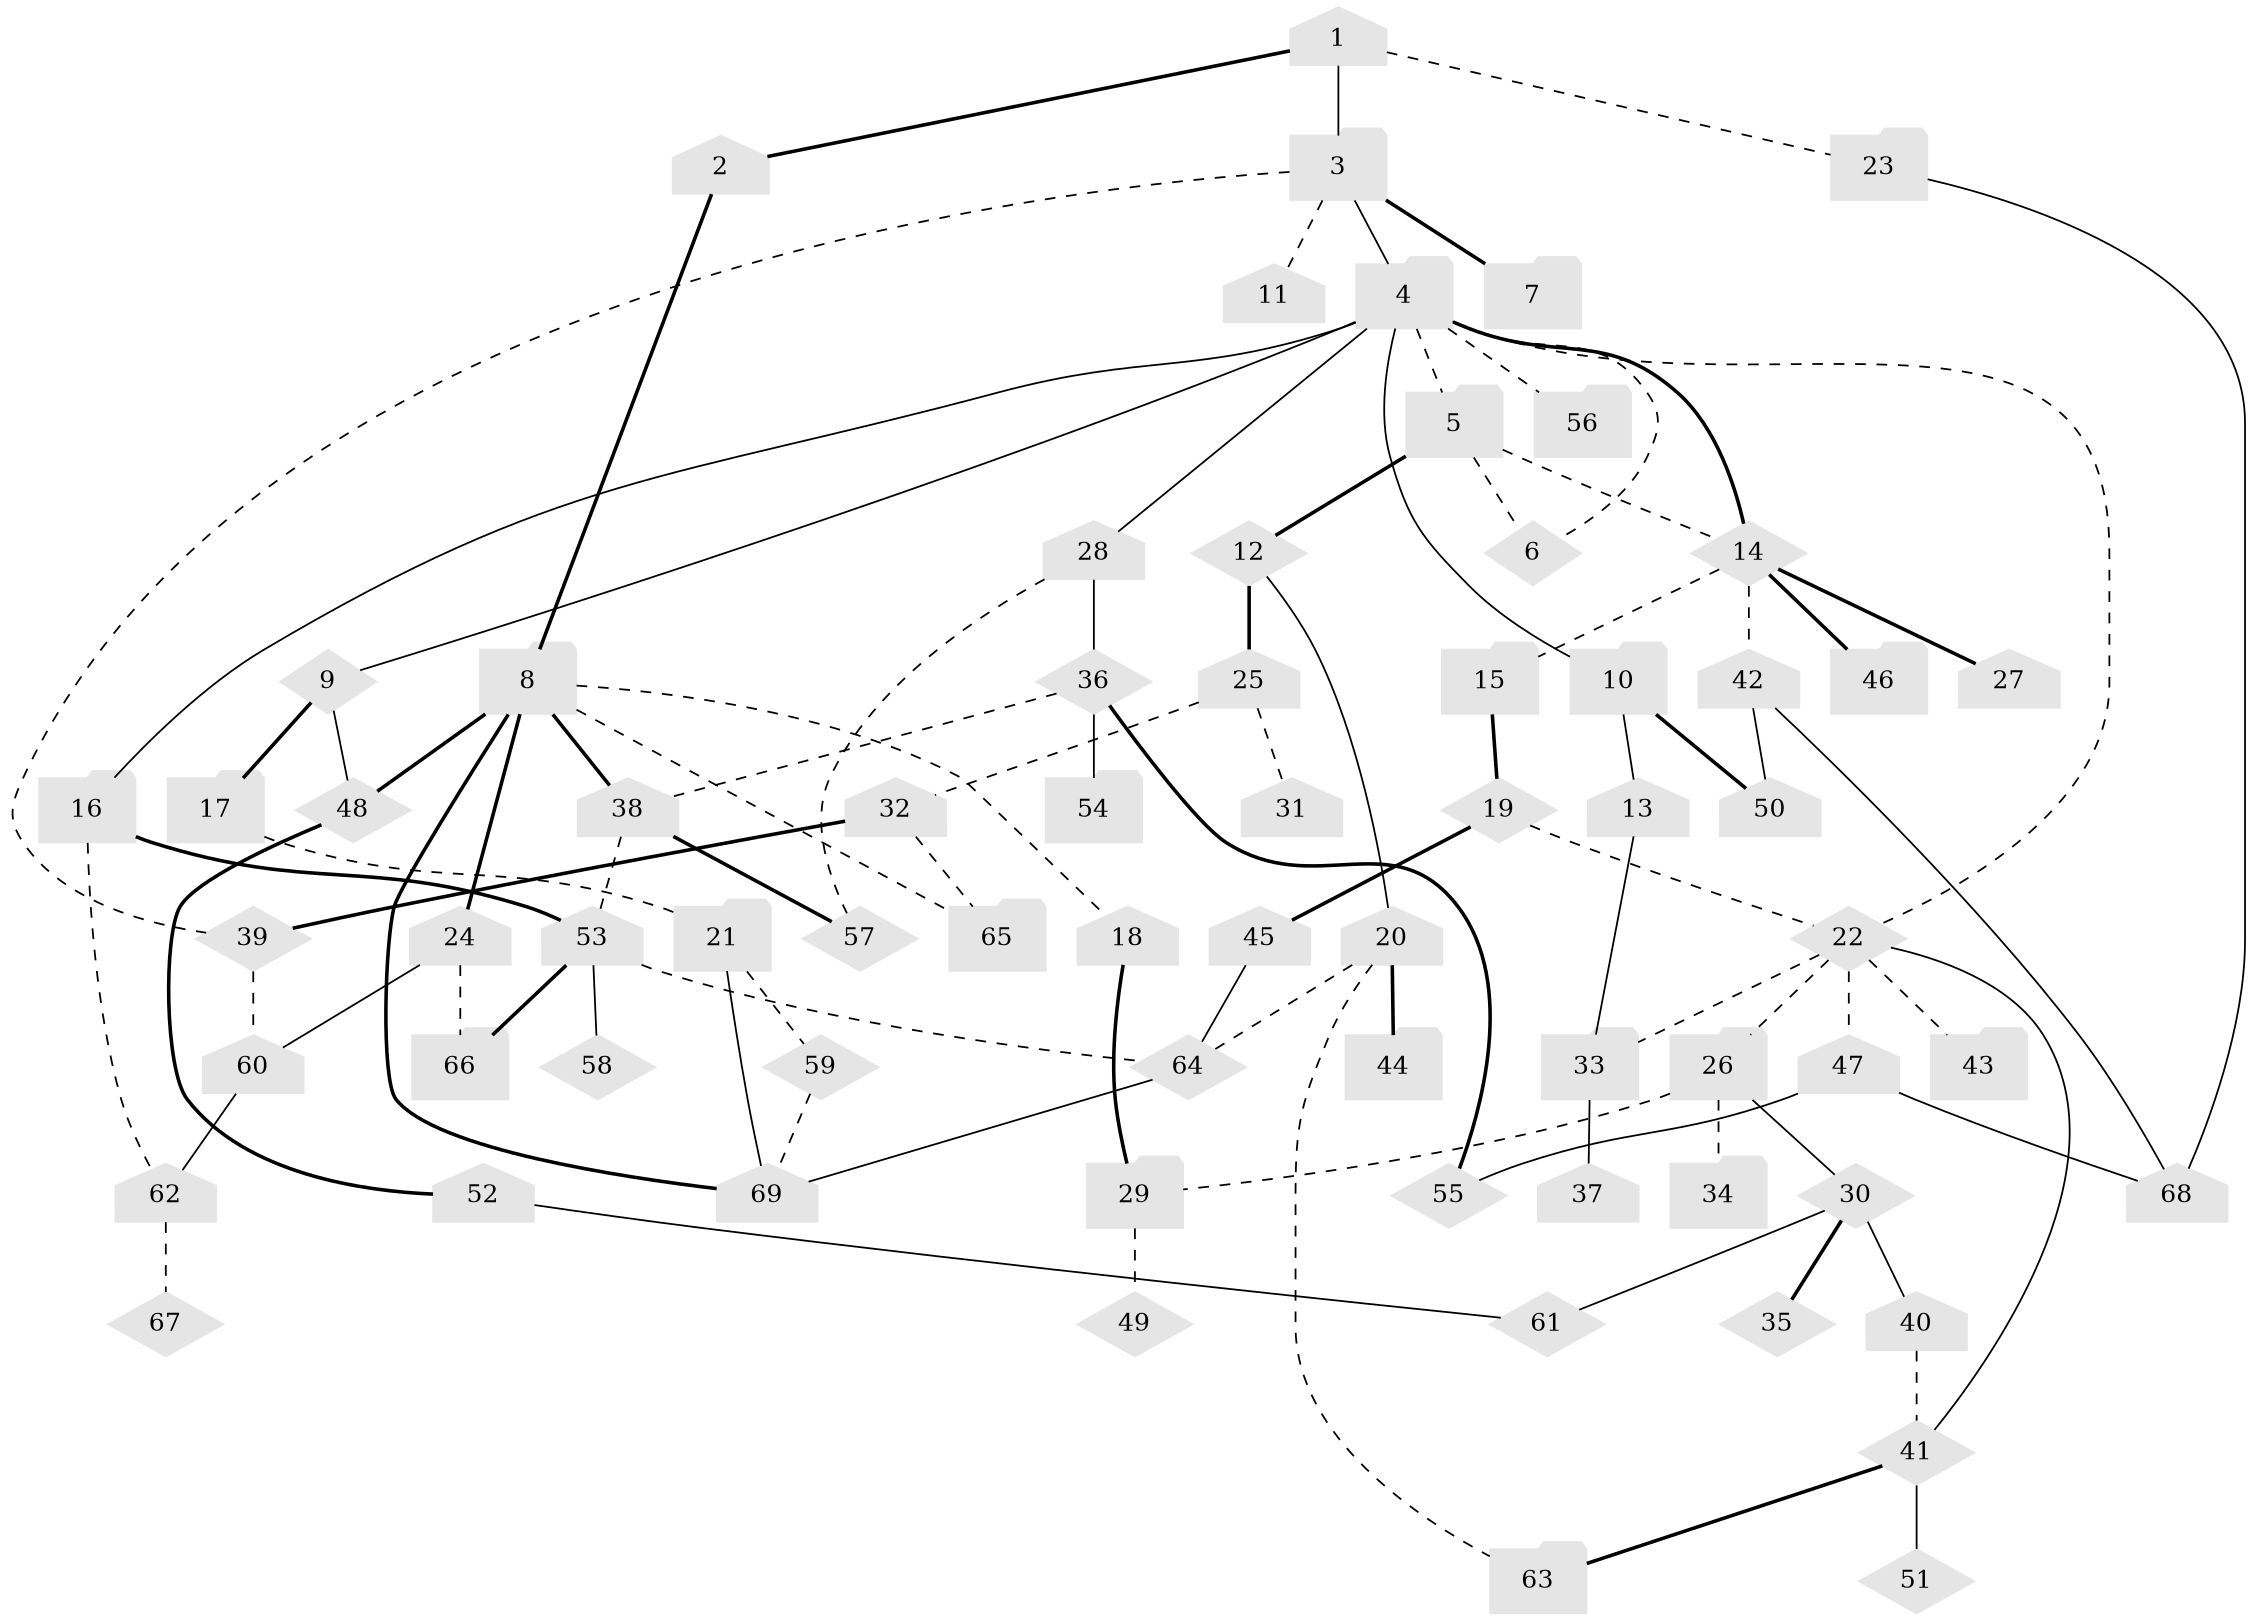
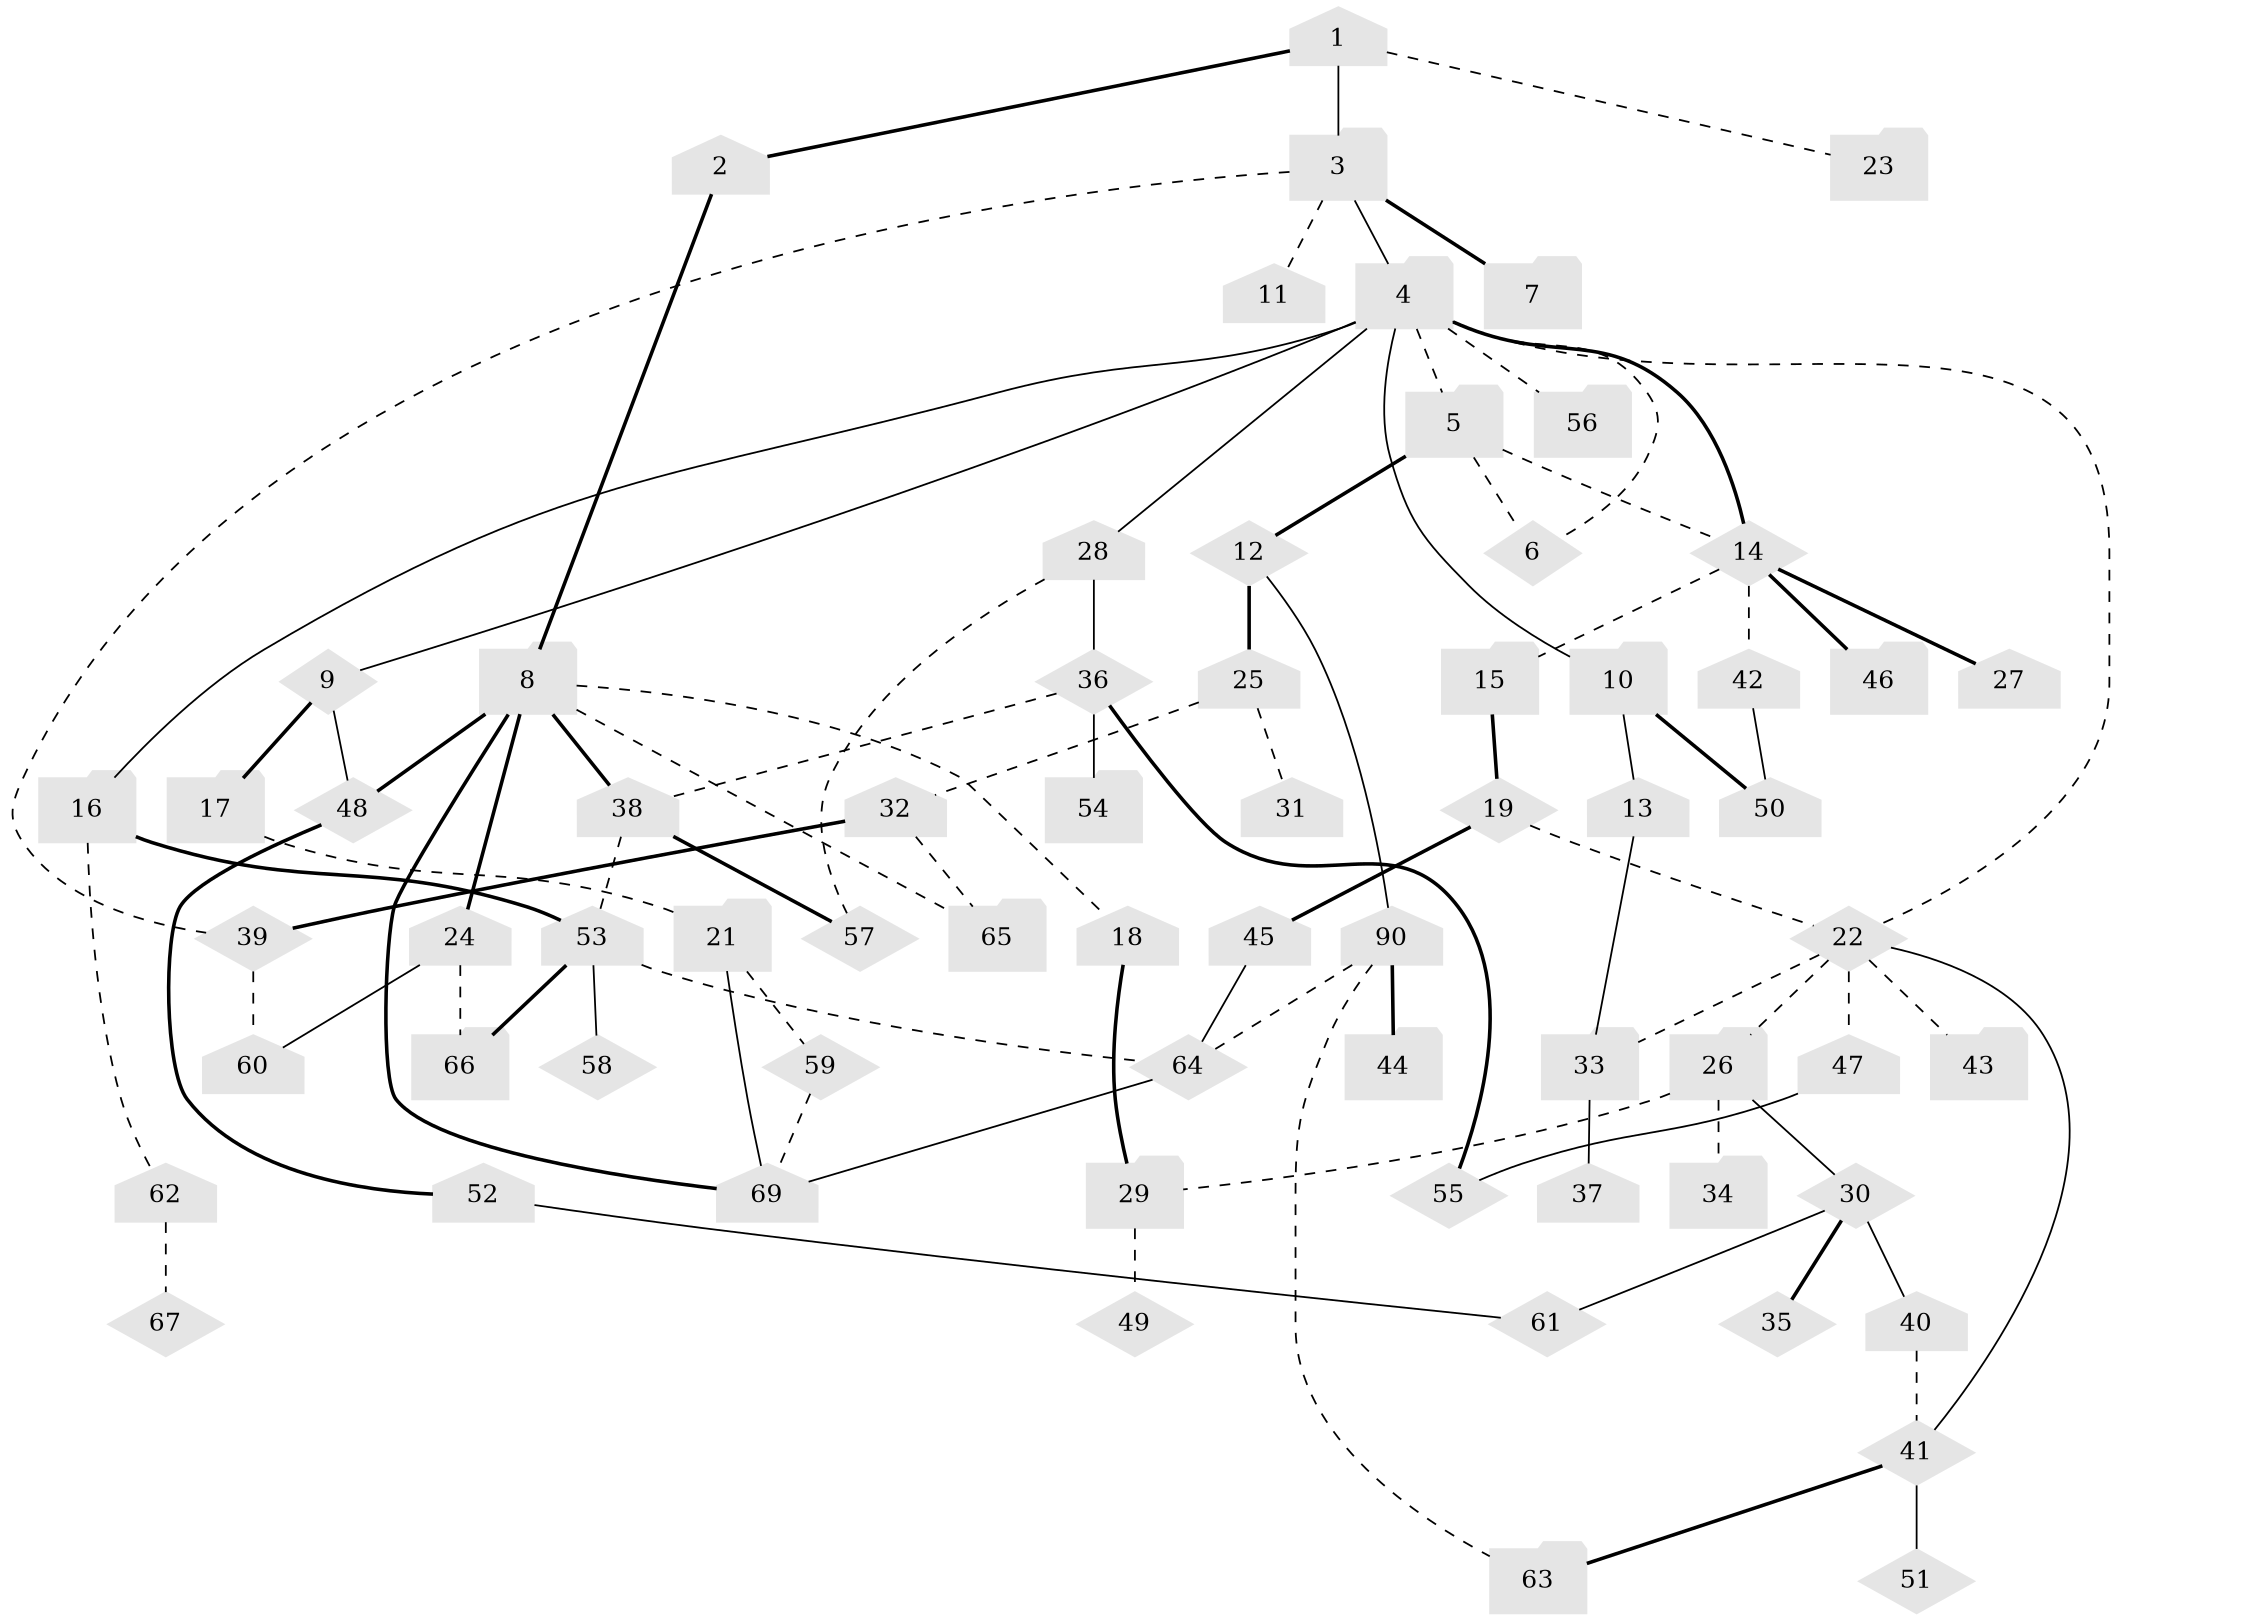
node "20": label "20" -> "90"
edge "60" -- "62": removed
node "68": removed
